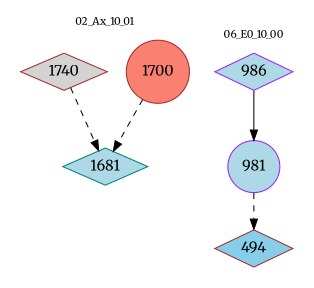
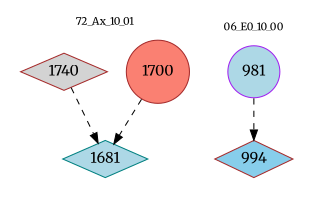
cluster "02_Ax_10_01": label "02_Ax_10_01" -> "72_Ax_10_01"
node "986": removed
node "494": label "494" -> "994"
